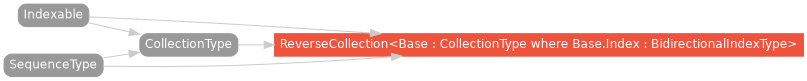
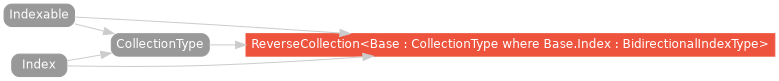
node "SequenceType": label "SequenceType" -> "Index"
